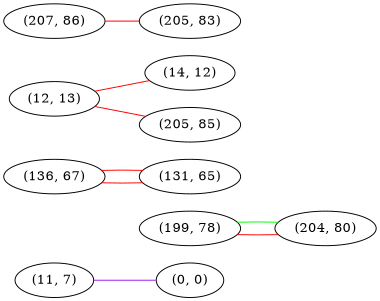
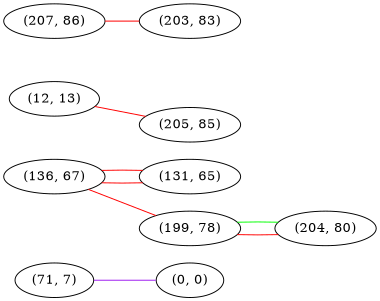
node "(205, 83)": label "(205, 83)" -> "(203, 83)"
node "(14, 12)": removed
edge "(136, 67)" -- "(199, 78)": added
node "(11, 7)": label "(11, 7)" -> "(71, 7)"
